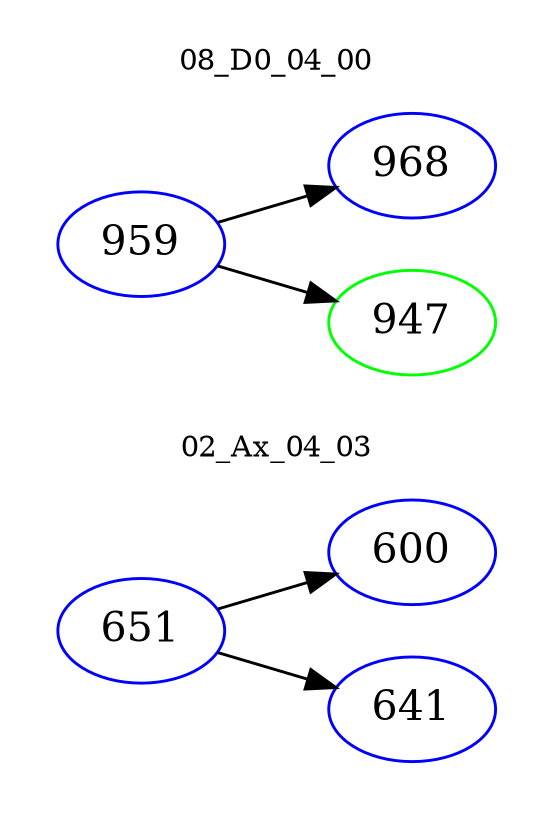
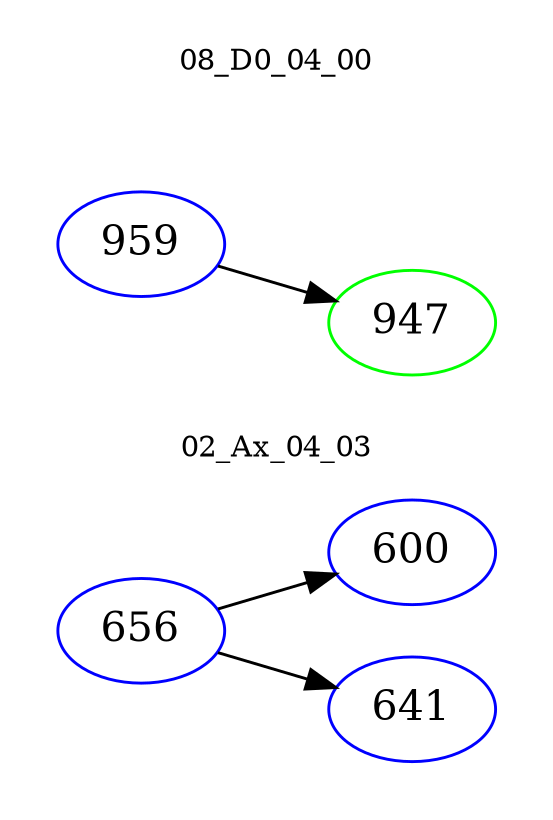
node "968": removed
node "651": label "651" -> "656"
